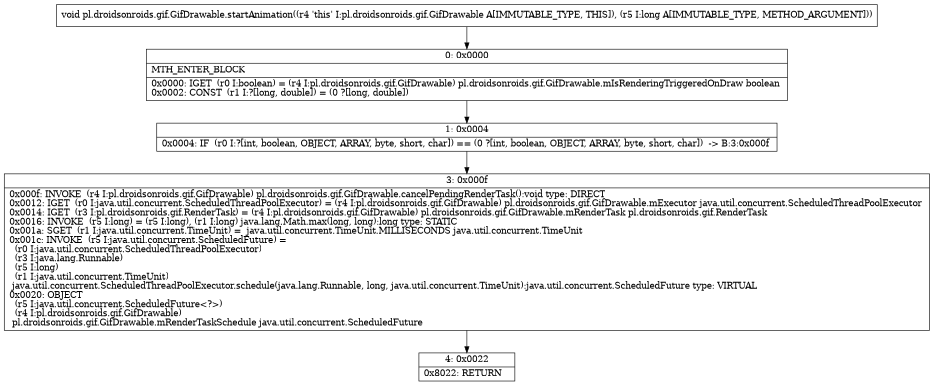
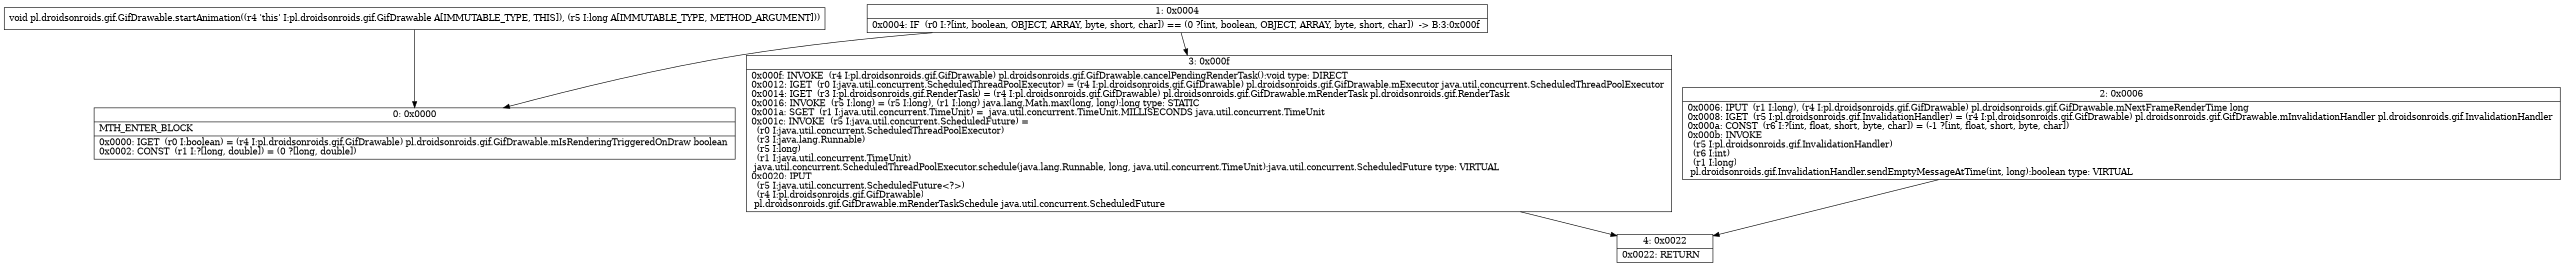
edge "0: 0x0000" -> "1: 0x0004": reversed
node "2: 0x0006": added
node "3: 0x000f": text "0x0020: OBJECT" -> "0x0020: IPUT"
node "4: 0x0022": text "0x8022: RETURN" -> "0x0022: RETURN"
